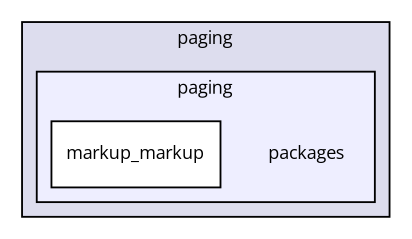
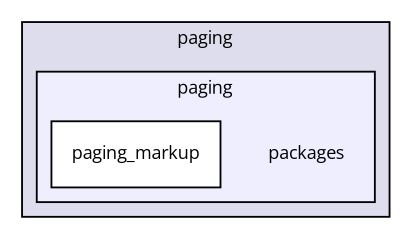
node "markup_markup": label "markup_markup" -> "paging_markup"
